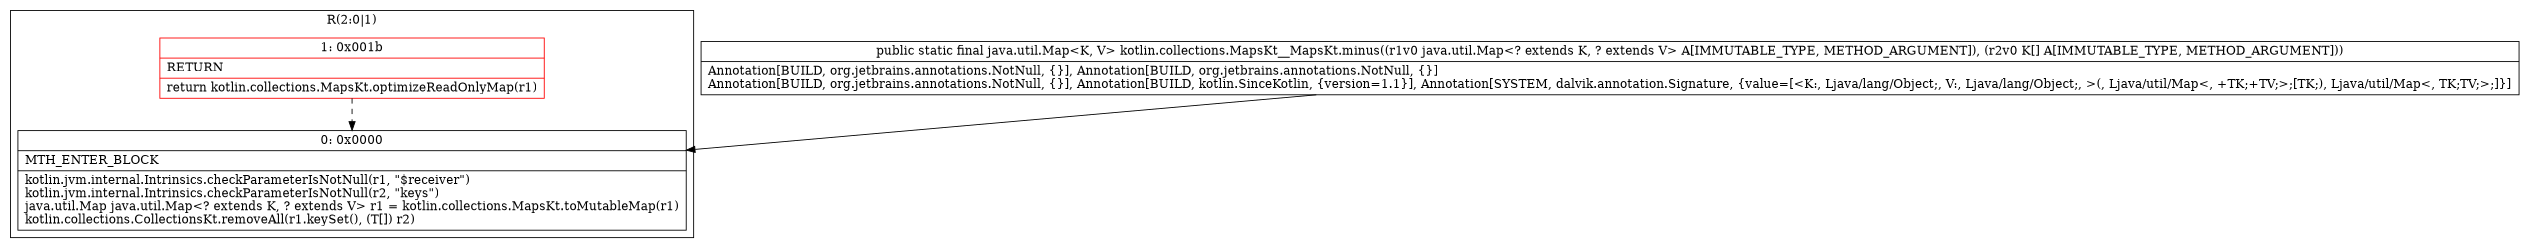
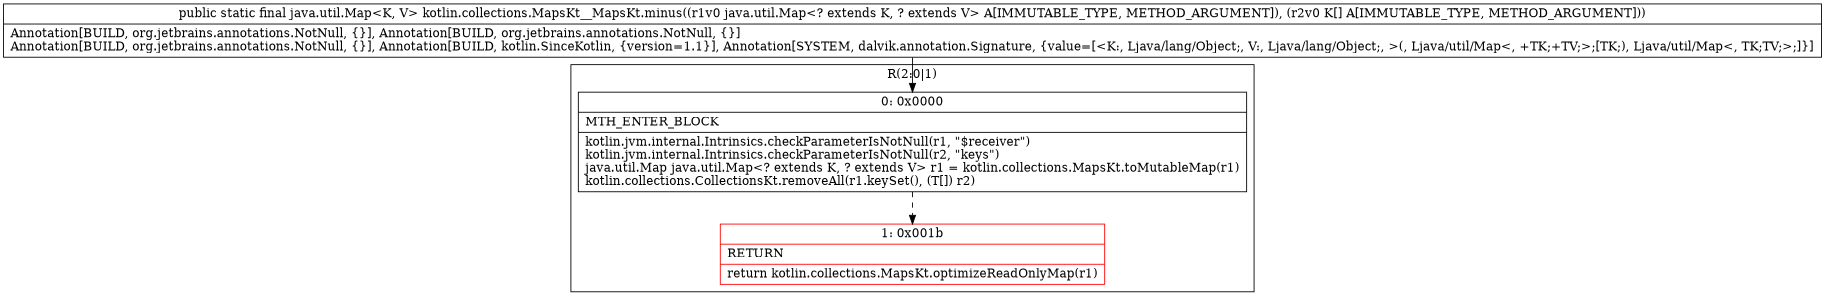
edge "1: 0x001b" -> "0: 0x0000": reversed
